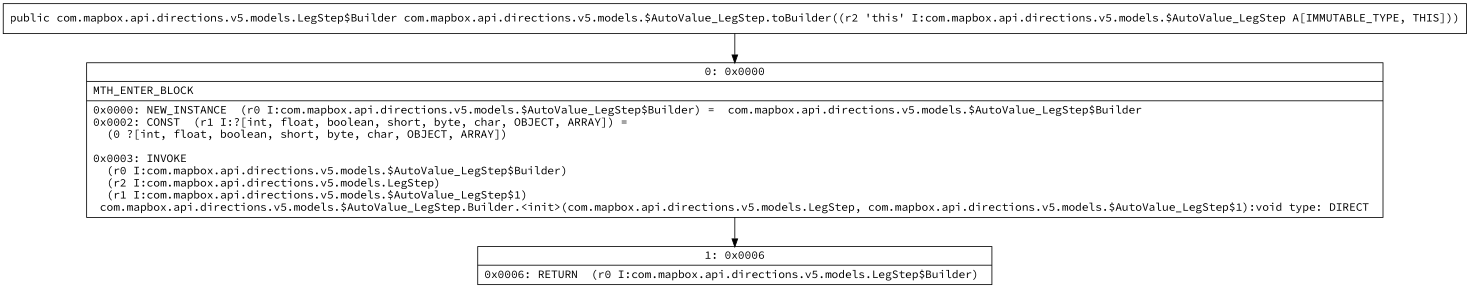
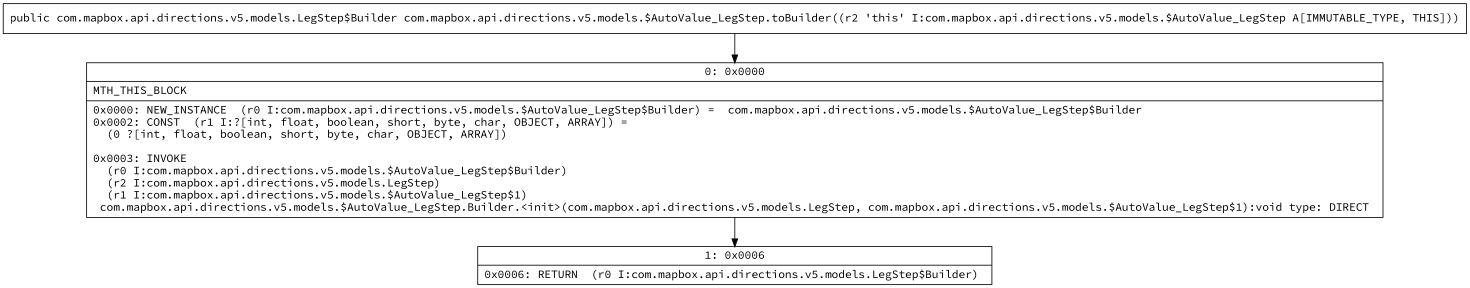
node "0: 0x0000": text "MTH_ENTER_BLOCK" -> "MTH_THIS_BLOCK"
